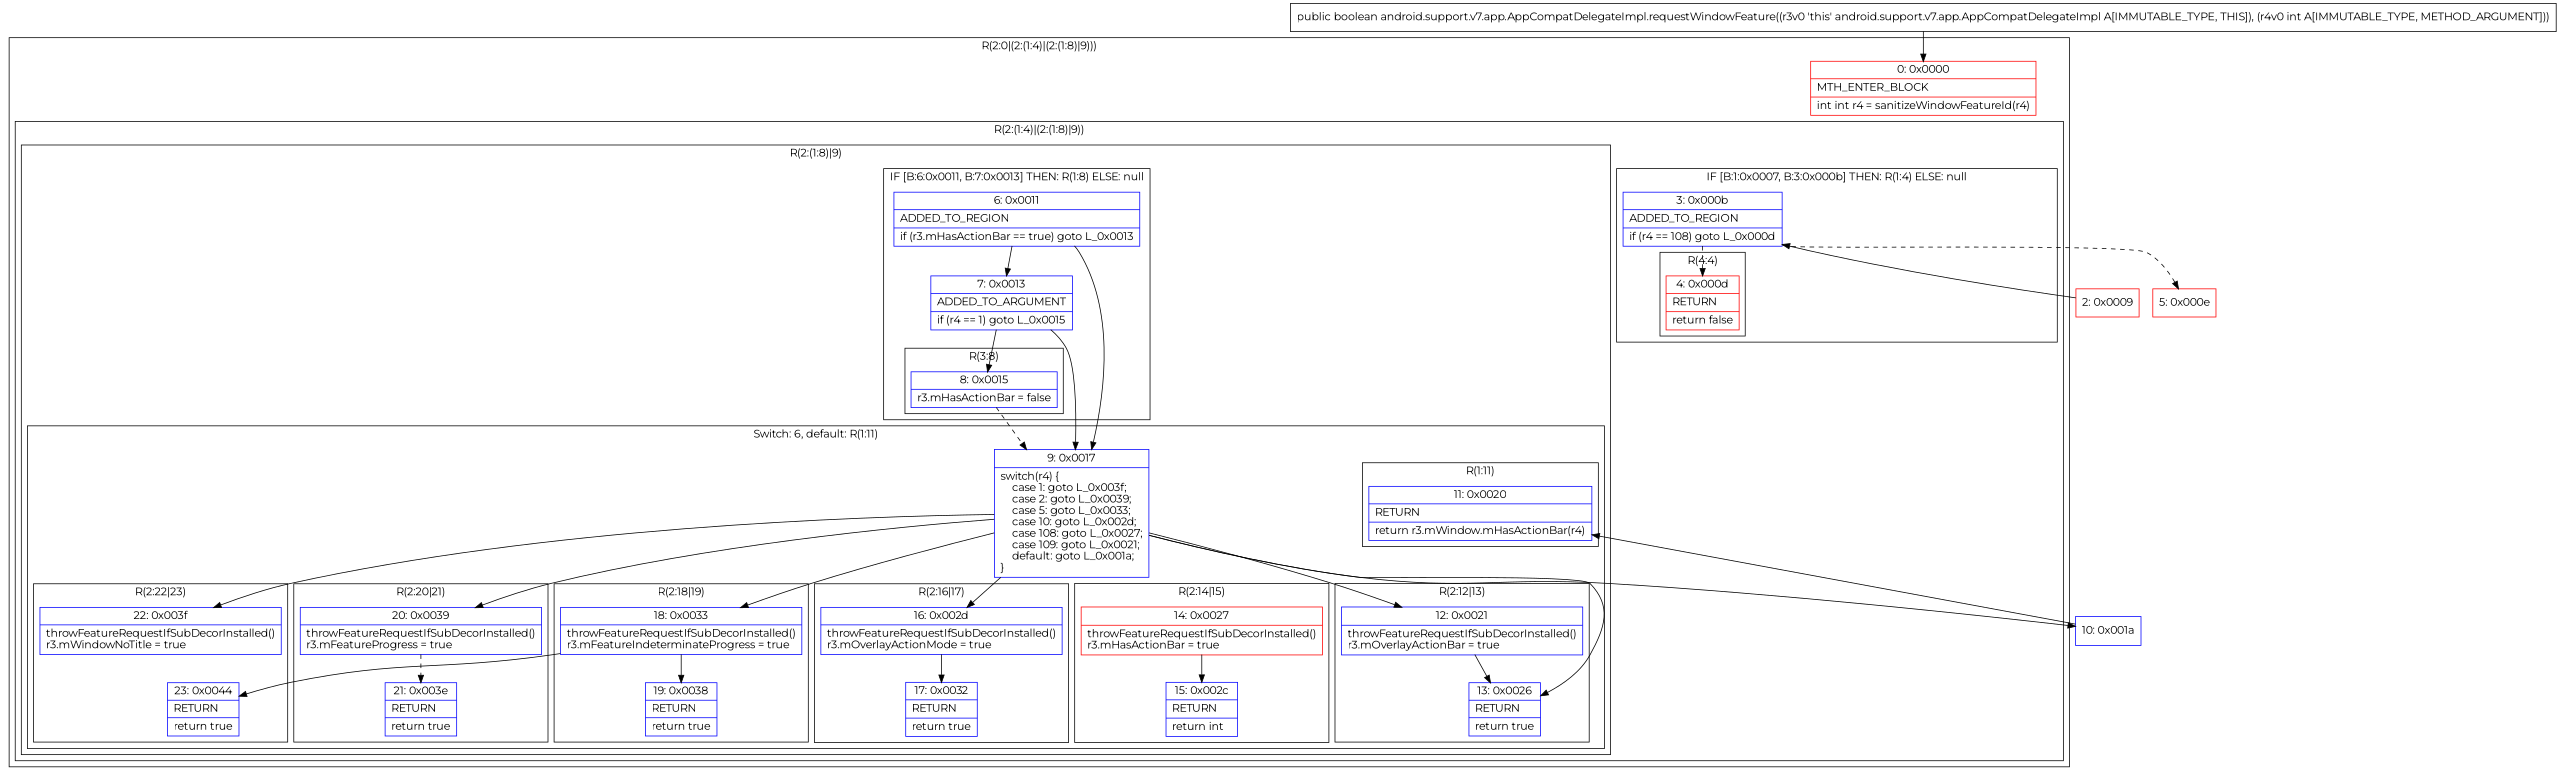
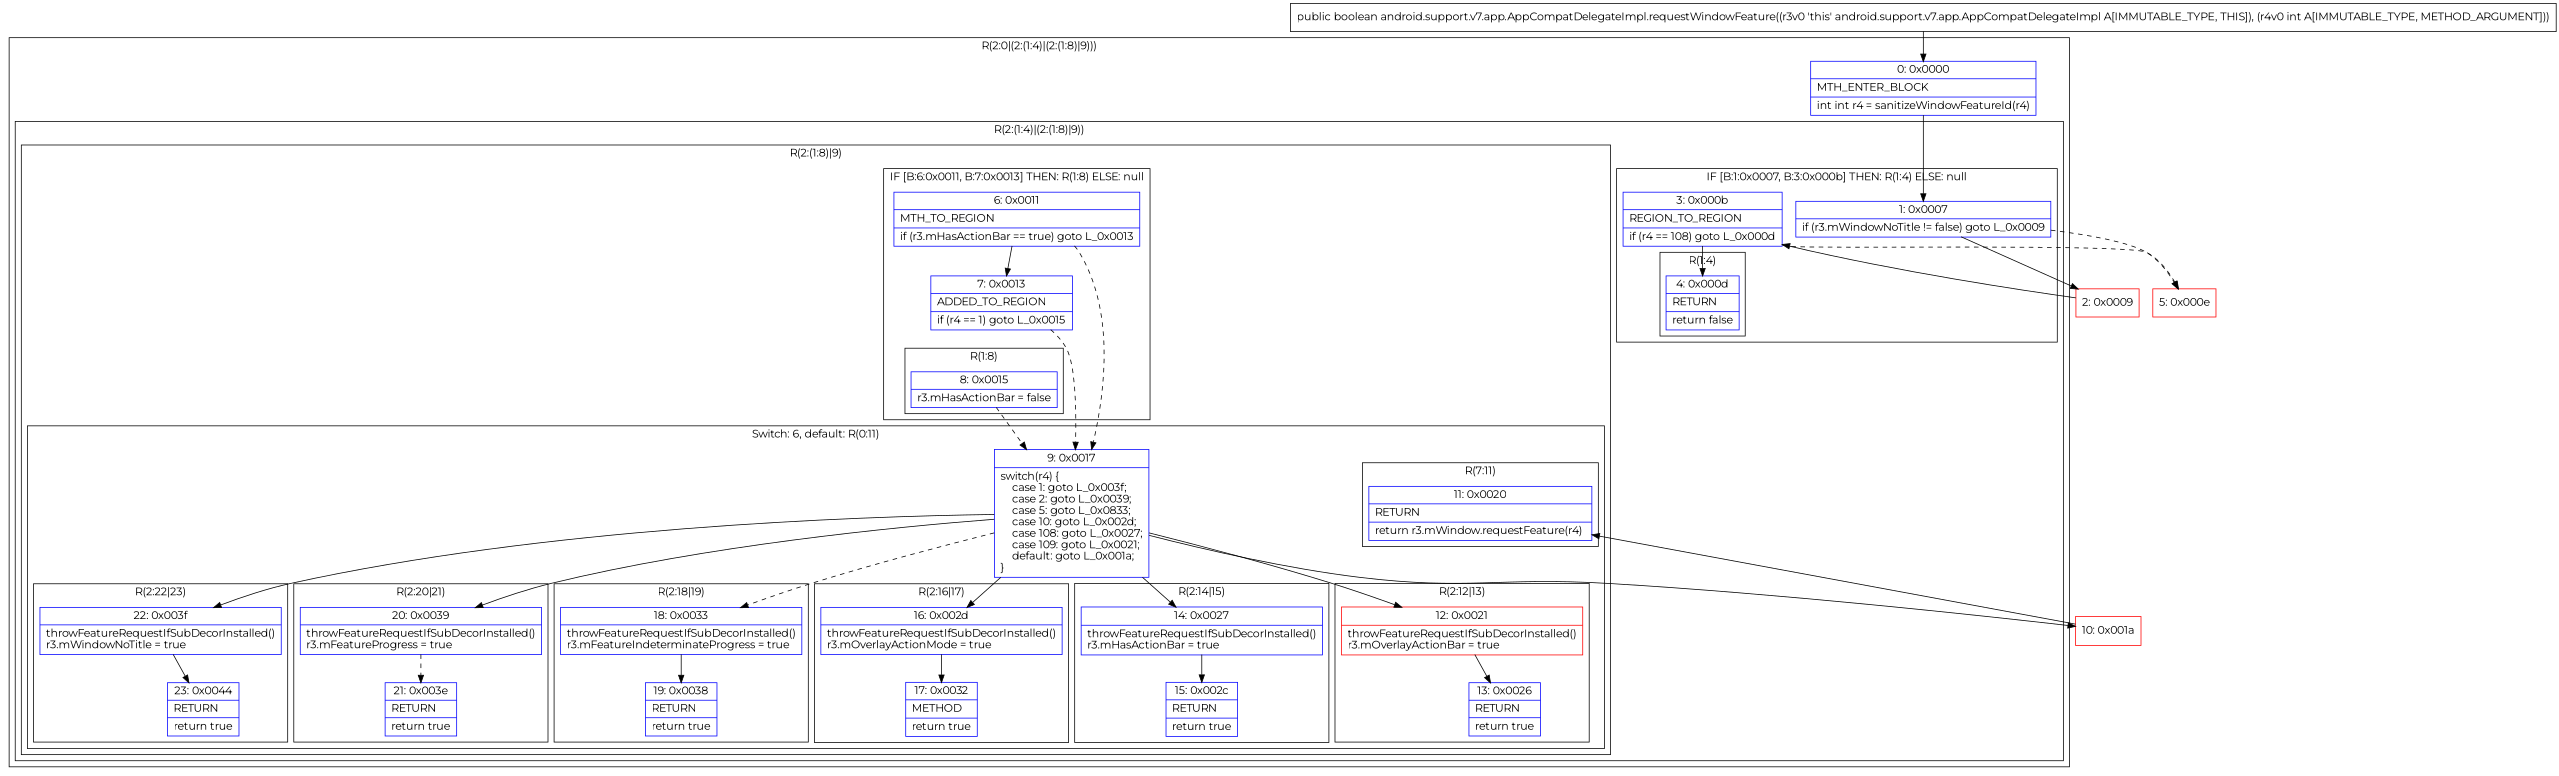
node "0: 0x0000": color red -> blue
node "6: 0x0011": text "ADDED_TO_REGION" -> "MTH_TO_REGION"
node "3: 0x000b": text "ADDED_TO_REGION" -> "REGION_TO_REGION"
node "1: 0x0007": added
edge "3: 0x000b" -> "4: 0x000d": style dashed -> solid
cluster "R(4:4)": label "R(4:4)" -> "R(1:4)"
node "7: 0x0013": text "ADDED_TO_ARGUMENT" -> "ADDED_TO_REGION"
node "4: 0x000d": color red -> blue
edge "6: 0x0011" -> "9: 0x0017": style solid -> dashed
edge "7: 0x0013" -> "8: 0x0015": removed
cluster "R(3:8)": label "R(3:8)" -> "R(1:8)"
edge "7: 0x0013" -> "9: 0x0017": style solid -> dashed
cluster "Switch: 6, default: R(1:11)": label "Switch: 6, default: R(1:11)" -> "Switch: 6, default: R(0:11)"
cluster "R(1:11)": label "R(1:11)" -> "R(7:11)"
node "9: 0x0017": text "case 5: goto L_0x0033;" -> "case 5: goto L_0x0833;"
node "11: 0x0020": text "return r3.mWindow.mHasActionBar(r4)" -> "return r3.mWindow.requestFeature(r4)"
edge "9: 0x0017" -> "18: 0x0033": style solid -> dashed
edge "9: 0x0017" -> "13: 0x0026": now "9: 0x0017" -> "14: 0x0027"
node "14: 0x0027": color red -> blue
node "12: 0x0021": color blue -> red
node "10: 0x001a": color blue -> red
edge "18: 0x0033" -> "23: 0x0044": now "22: 0x003f" -> "23: 0x0044"
node "17: 0x0032": text "RETURN" -> "METHOD"
node "15: 0x002c": text "return int" -> "return true"
